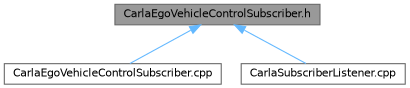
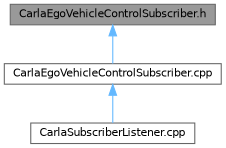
edge "CarlaSubscriberListener.cpp" -> "CarlaEgoVehicleControlSubscriber.h": now "CarlaSubscriberListener.cpp" -> "CarlaEgoVehicleControlSubscriber.cpp"
